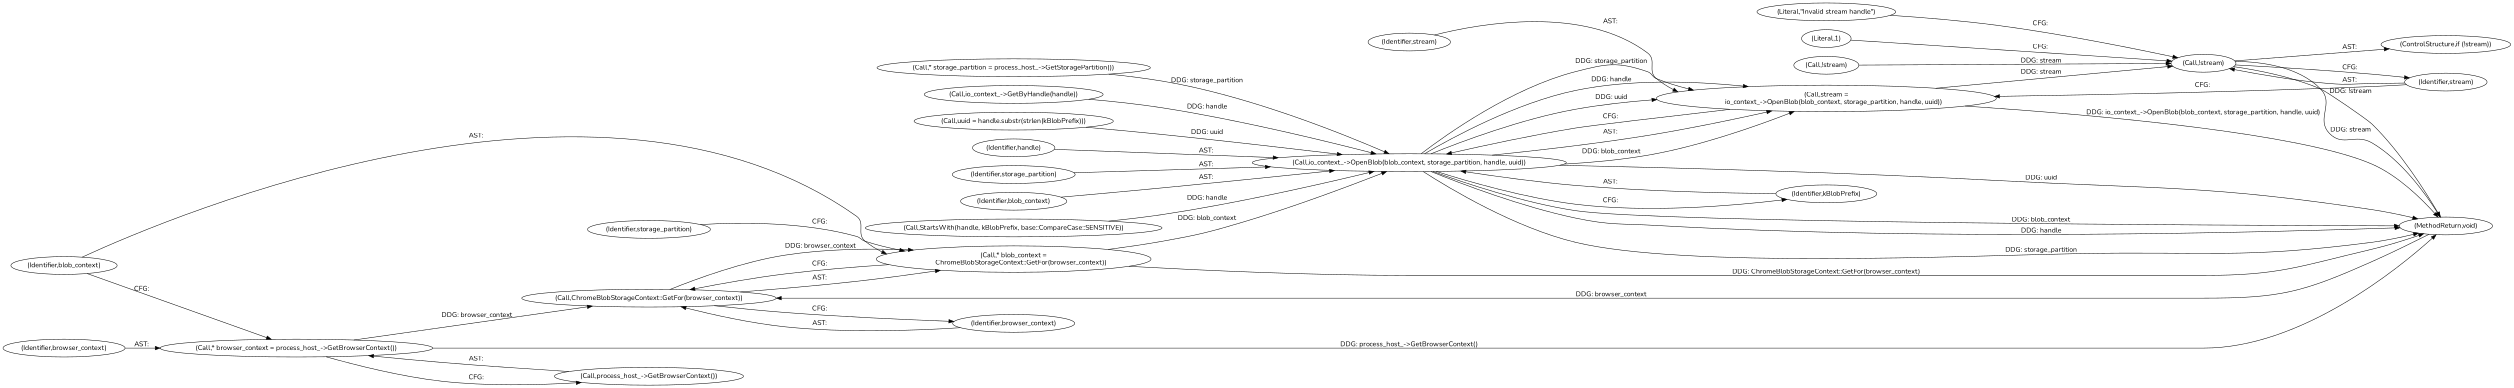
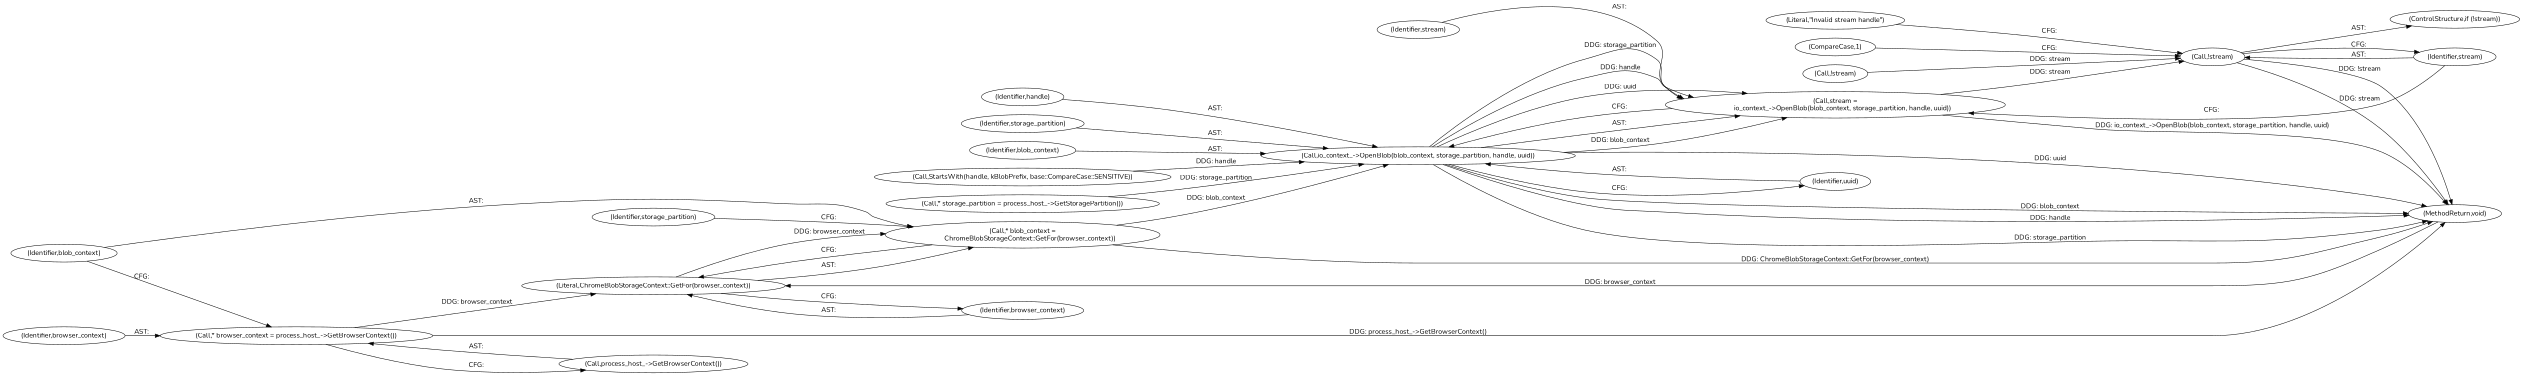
node "(Literal,1)": label "(Literal,1)" -> "(CompareCase,1)"
node "(Call,io_context_->GetByHandle(handle))": removed
node "(Call,uuid = handle.substr(strlen(kBlobPrefix)))": removed
node "(Identifier,kBlobPrefix)": label "(Identifier,kBlobPrefix)" -> "(Identifier,uuid)"
node "(Call,ChromeBlobStorageContext::GetFor(browser_context))": label "(Call,ChromeBlobStorageContext::GetFor(browser_context))" -> "(Literal,ChromeBlobStorageContext::GetFor(browser_context))"
